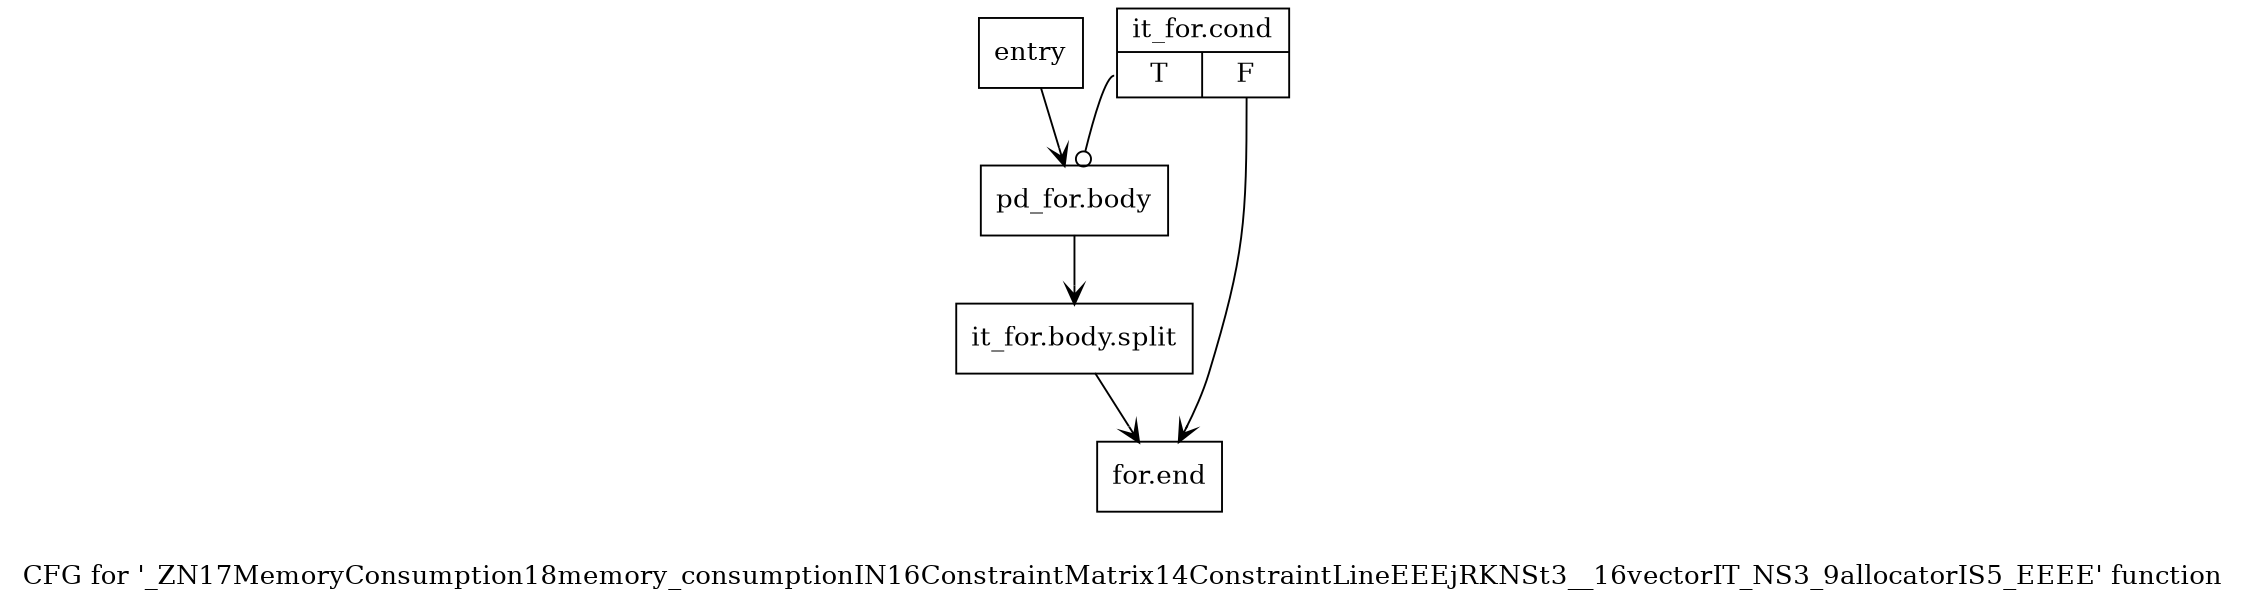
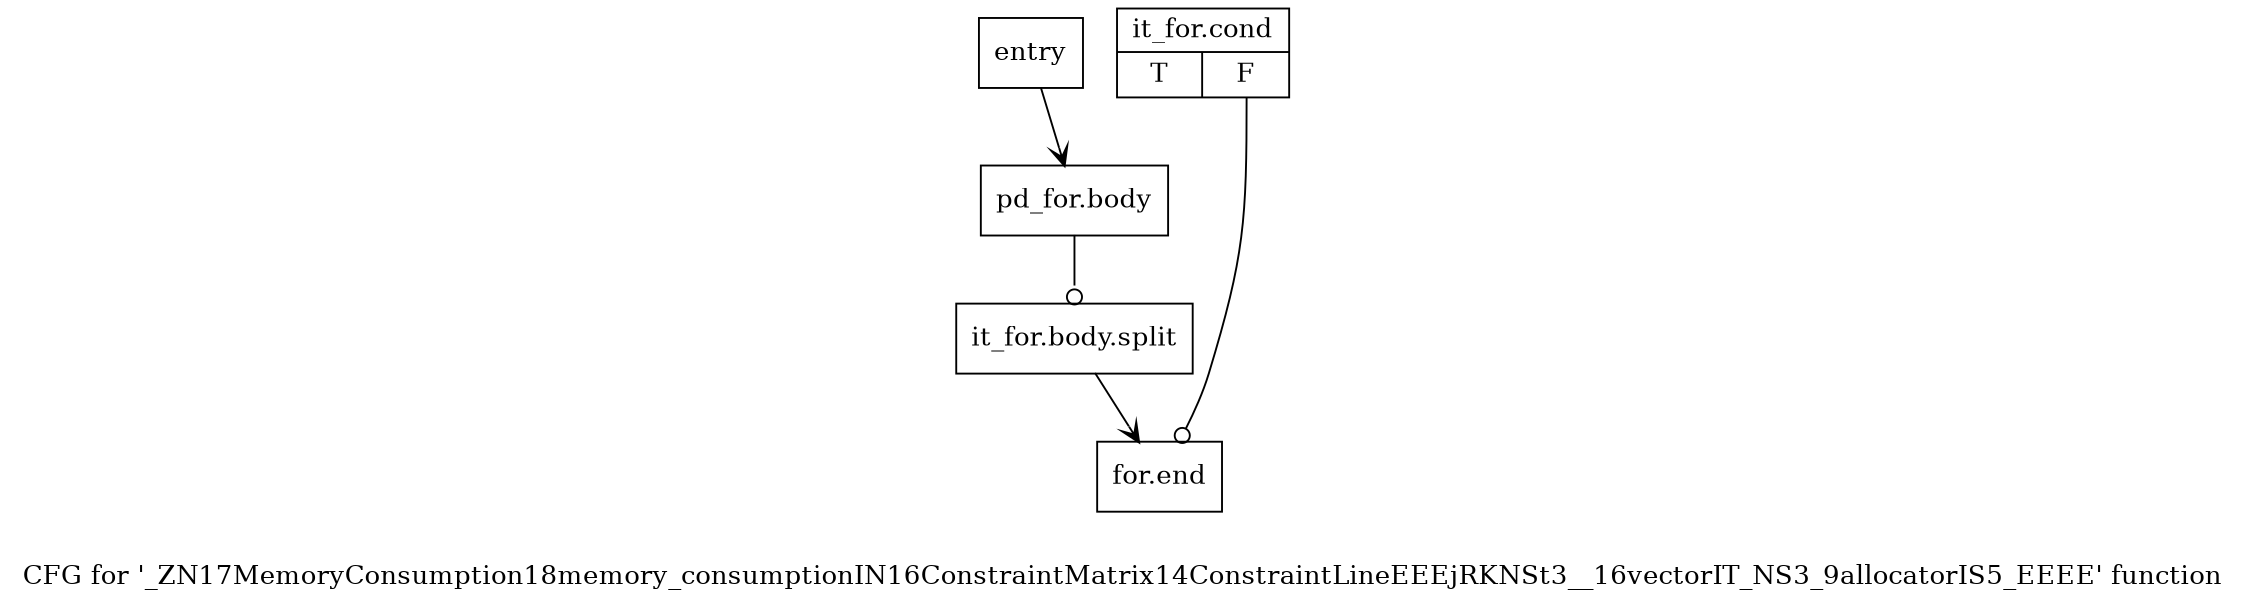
edge "it_for.cond" -> "pd_for.body": removed
edge "pd_for.body" -> "it_for.body.split": arrowhead vee -> odot
edge "it_for.cond" -> "for.end": arrowhead vee -> odot
